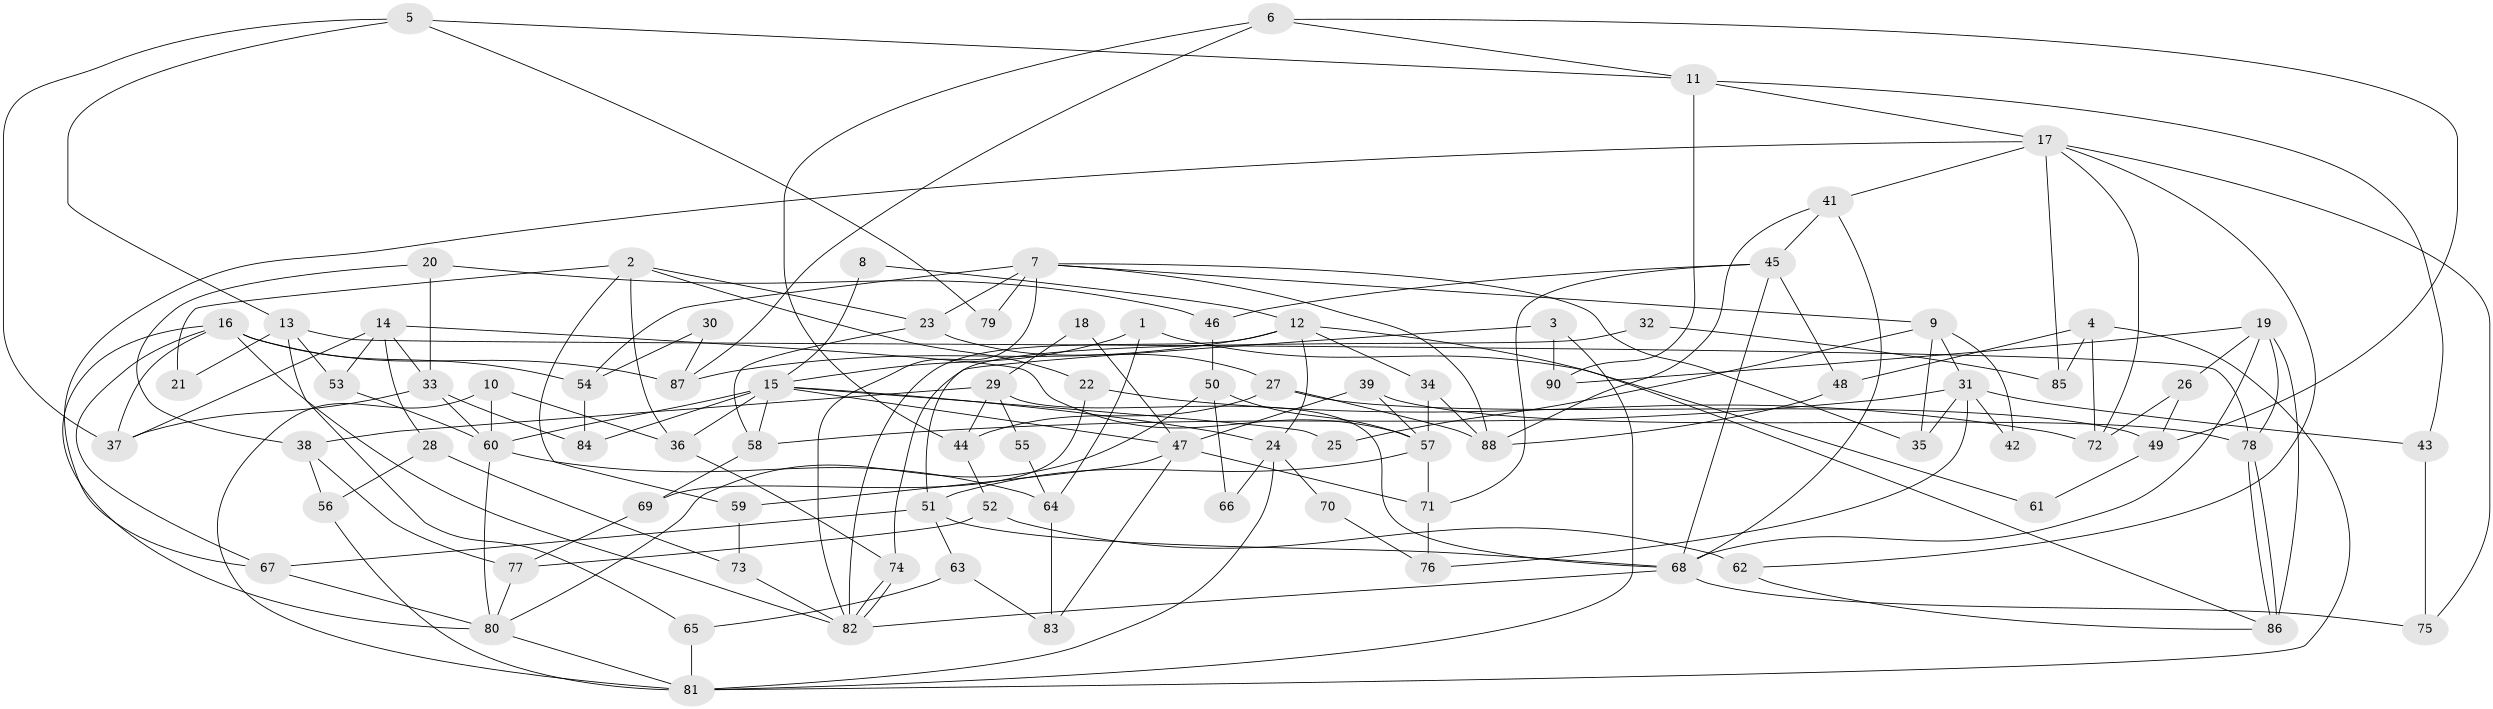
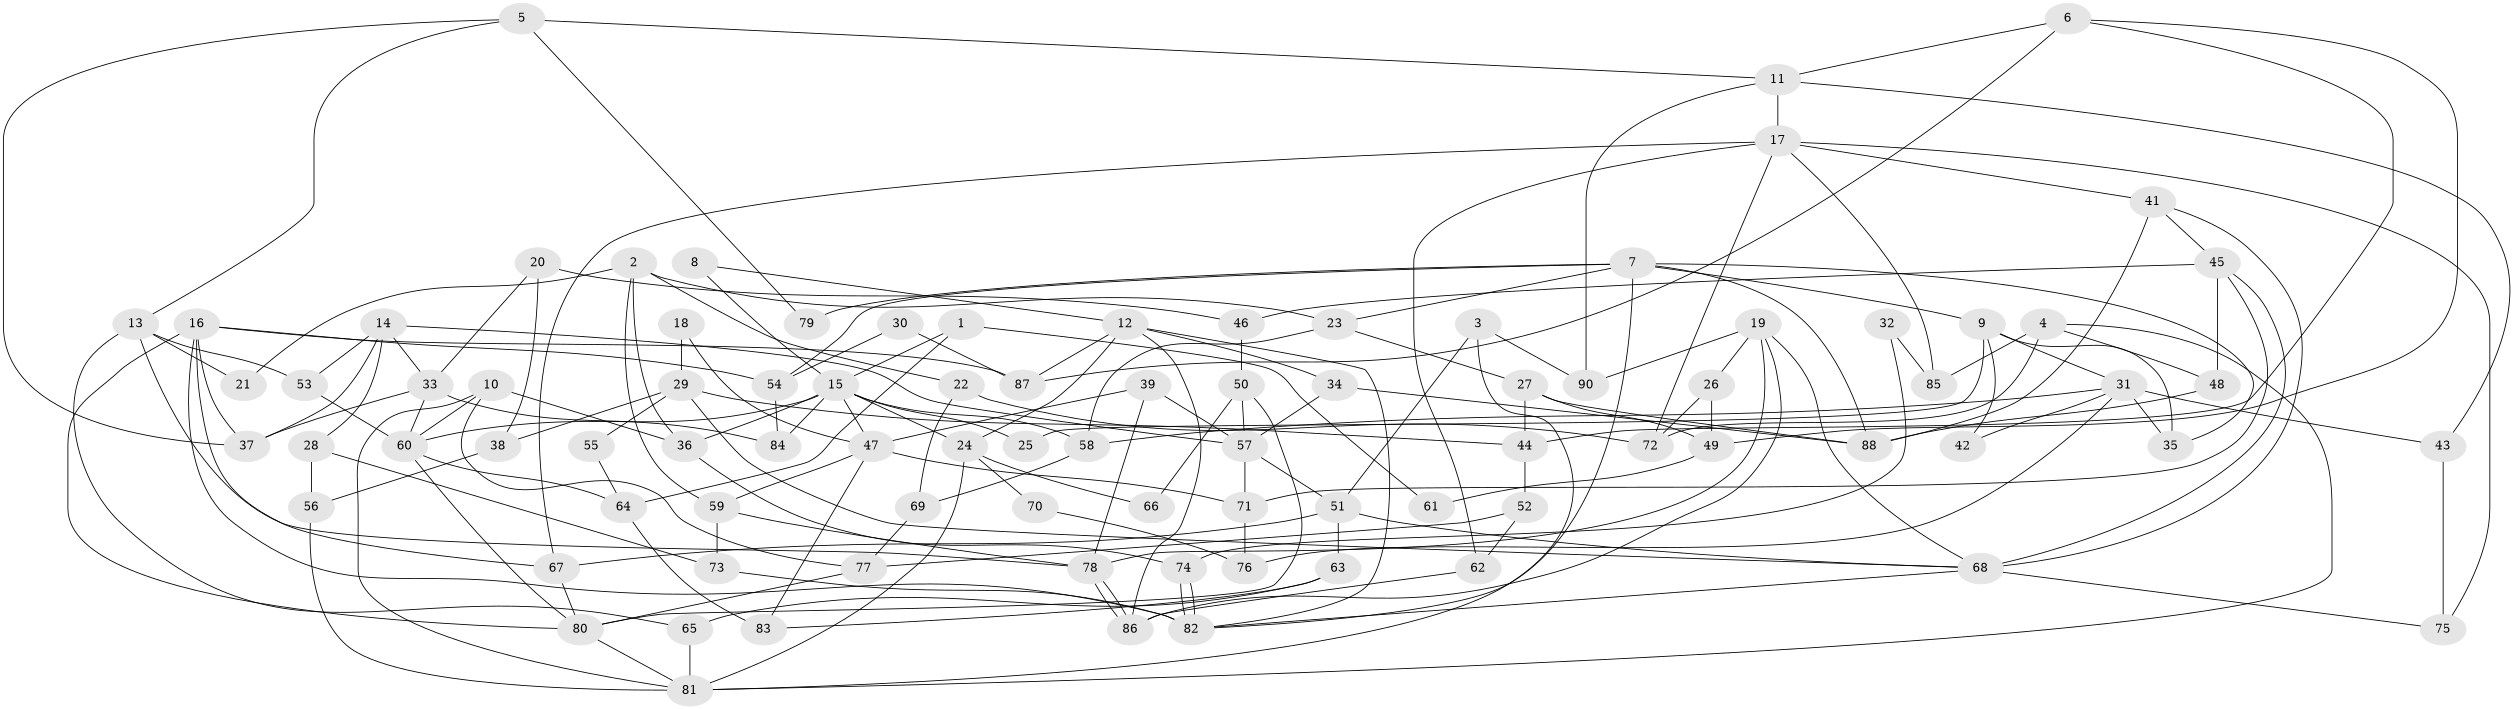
edge "38" -- "77": now "10" -- "77"
edge "59" -- "78": added
